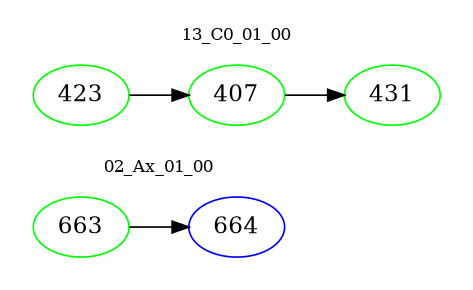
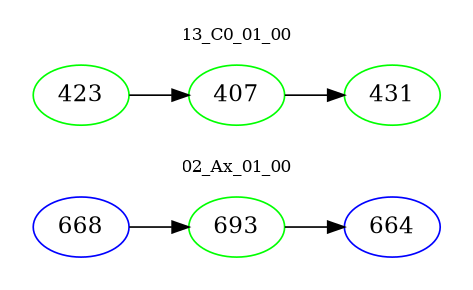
node "663": label "663" -> "693"
node "668": added
